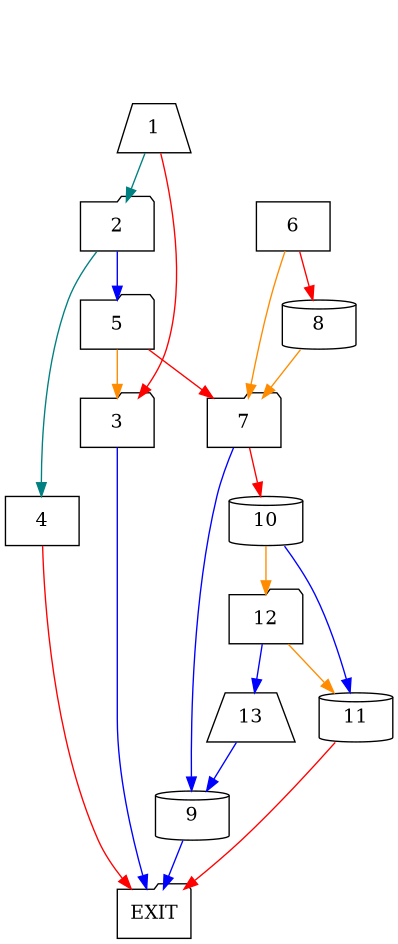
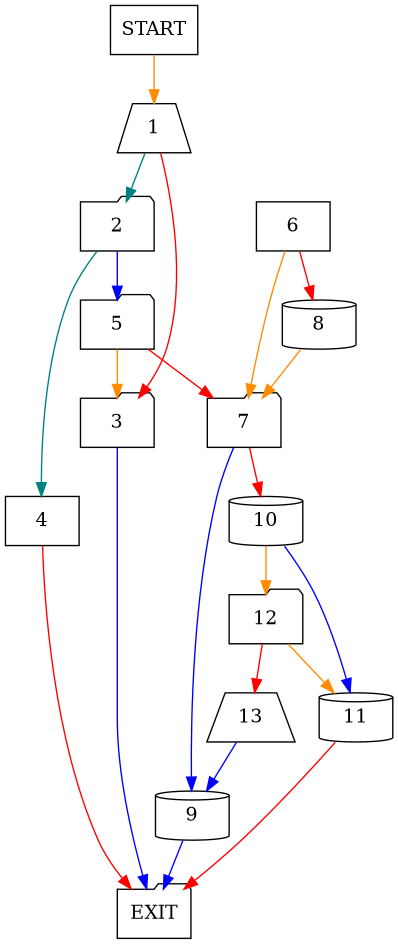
node "START": added
edge "12" -> "13": color blue -> red
